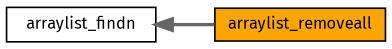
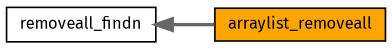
node "arraylist_findn": label "arraylist_findn" -> "removeall_findn"
